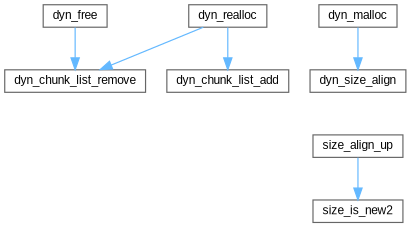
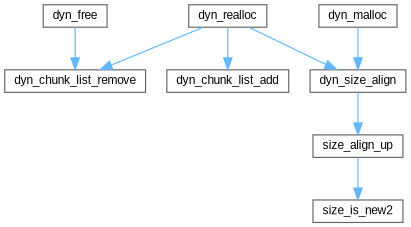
edge "dyn_realloc" -> "dyn_size_align": added
edge "dyn_size_align" -> "size_align_up": added
